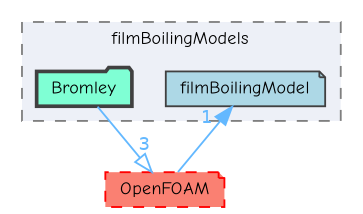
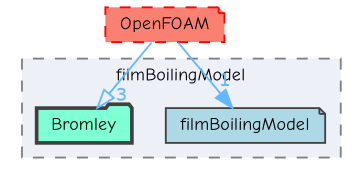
cluster "filmBoilingModels": label "filmBoilingModels" -> "filmBoilingModel"
edge "Bromley" -> "OpenFOAM": reversed
